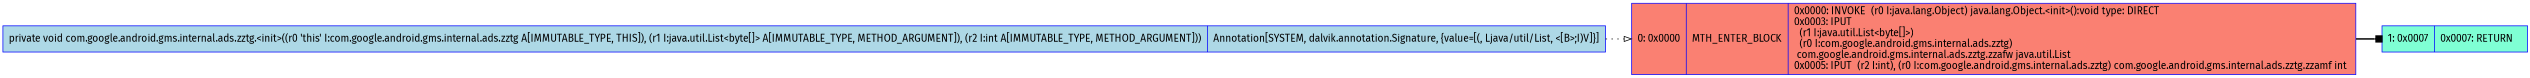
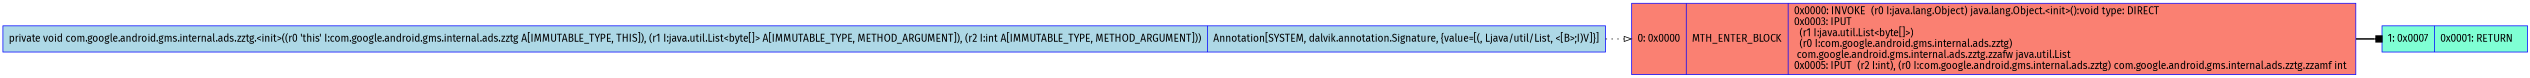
node "1: 0x0007": text "0x0007: RETURN" -> "0x0001: RETURN"
